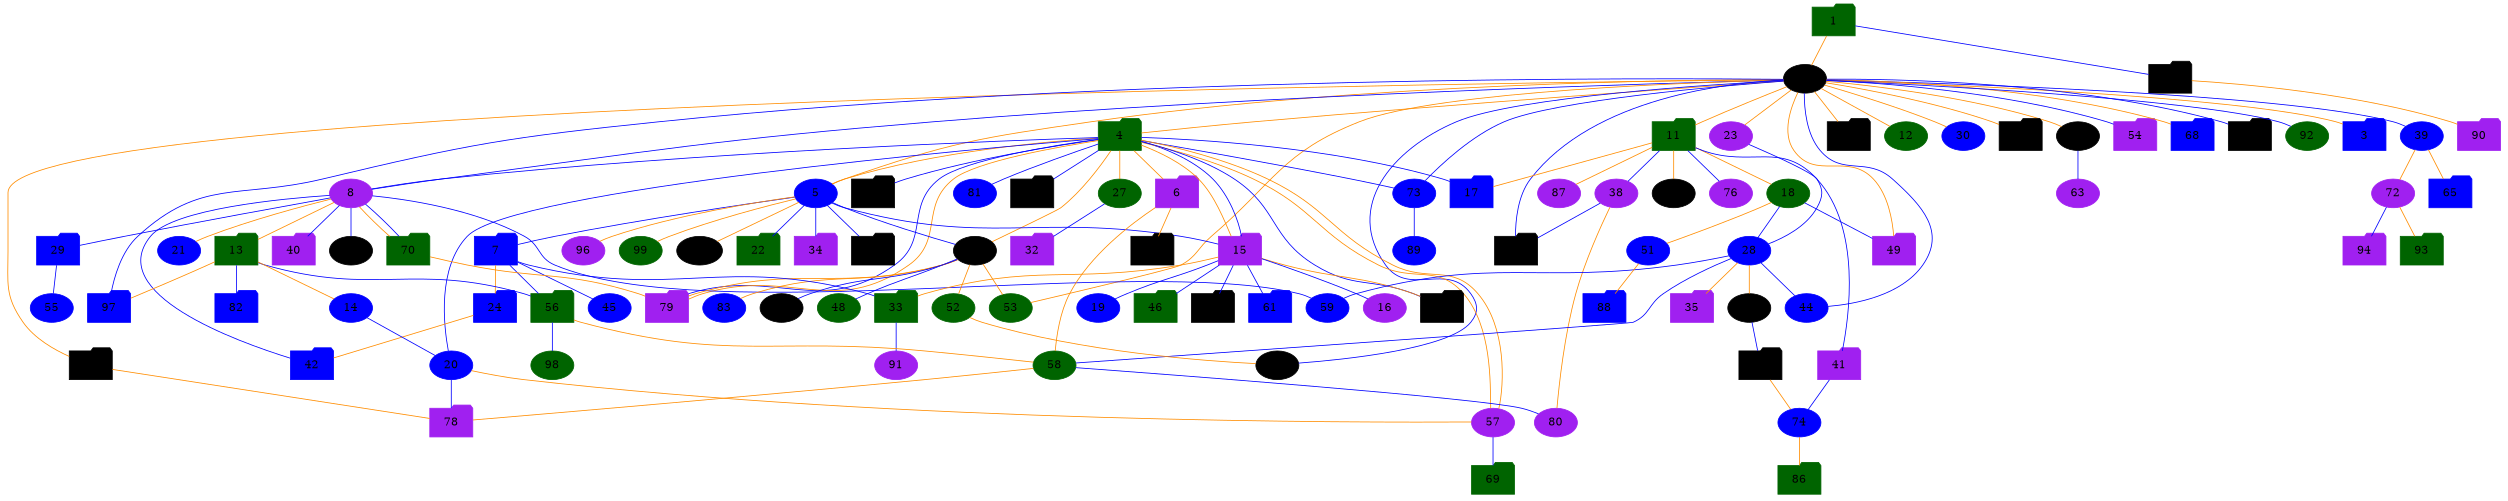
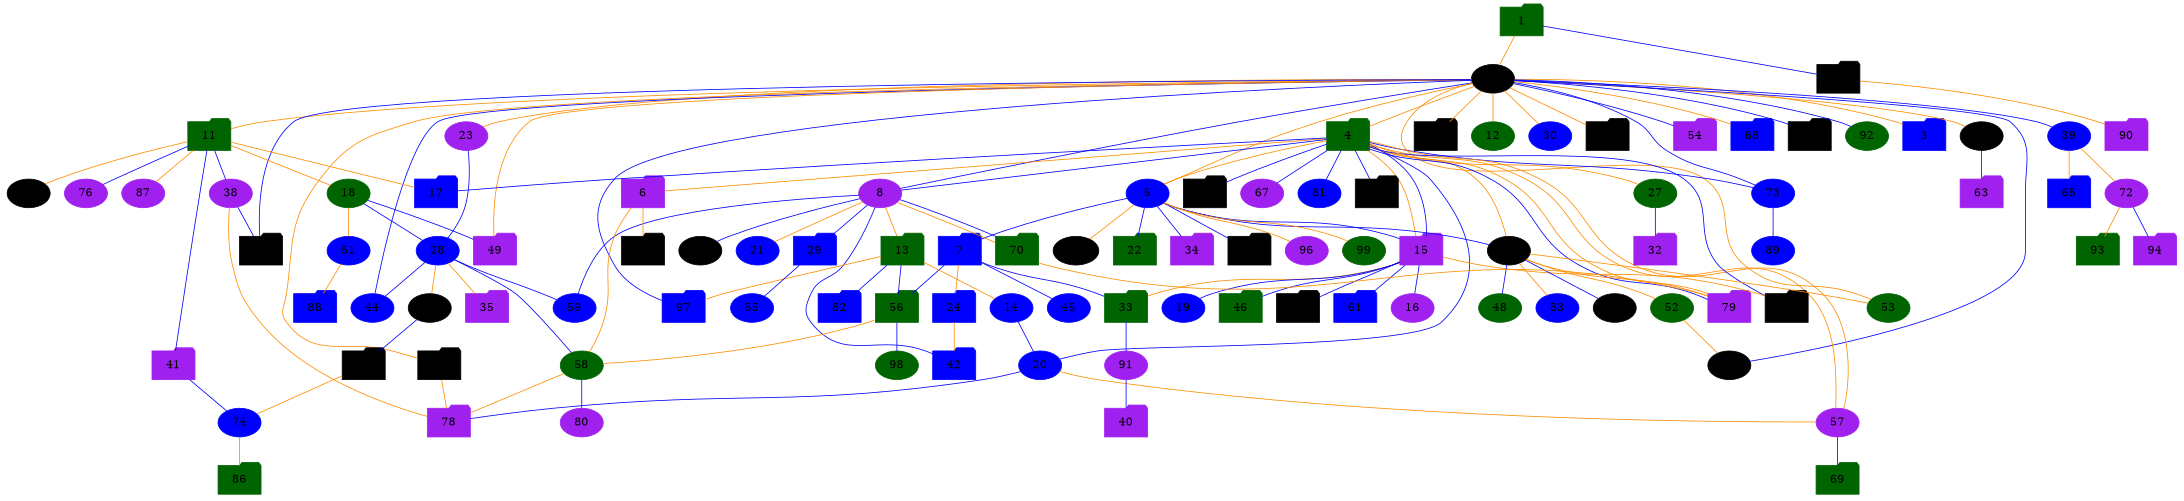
node "67": added
node "63": shape ellipse -> folder
edge "8" -- "40": now "91" -- "40"
edge "38" -- "80": now "38" -- "78"
